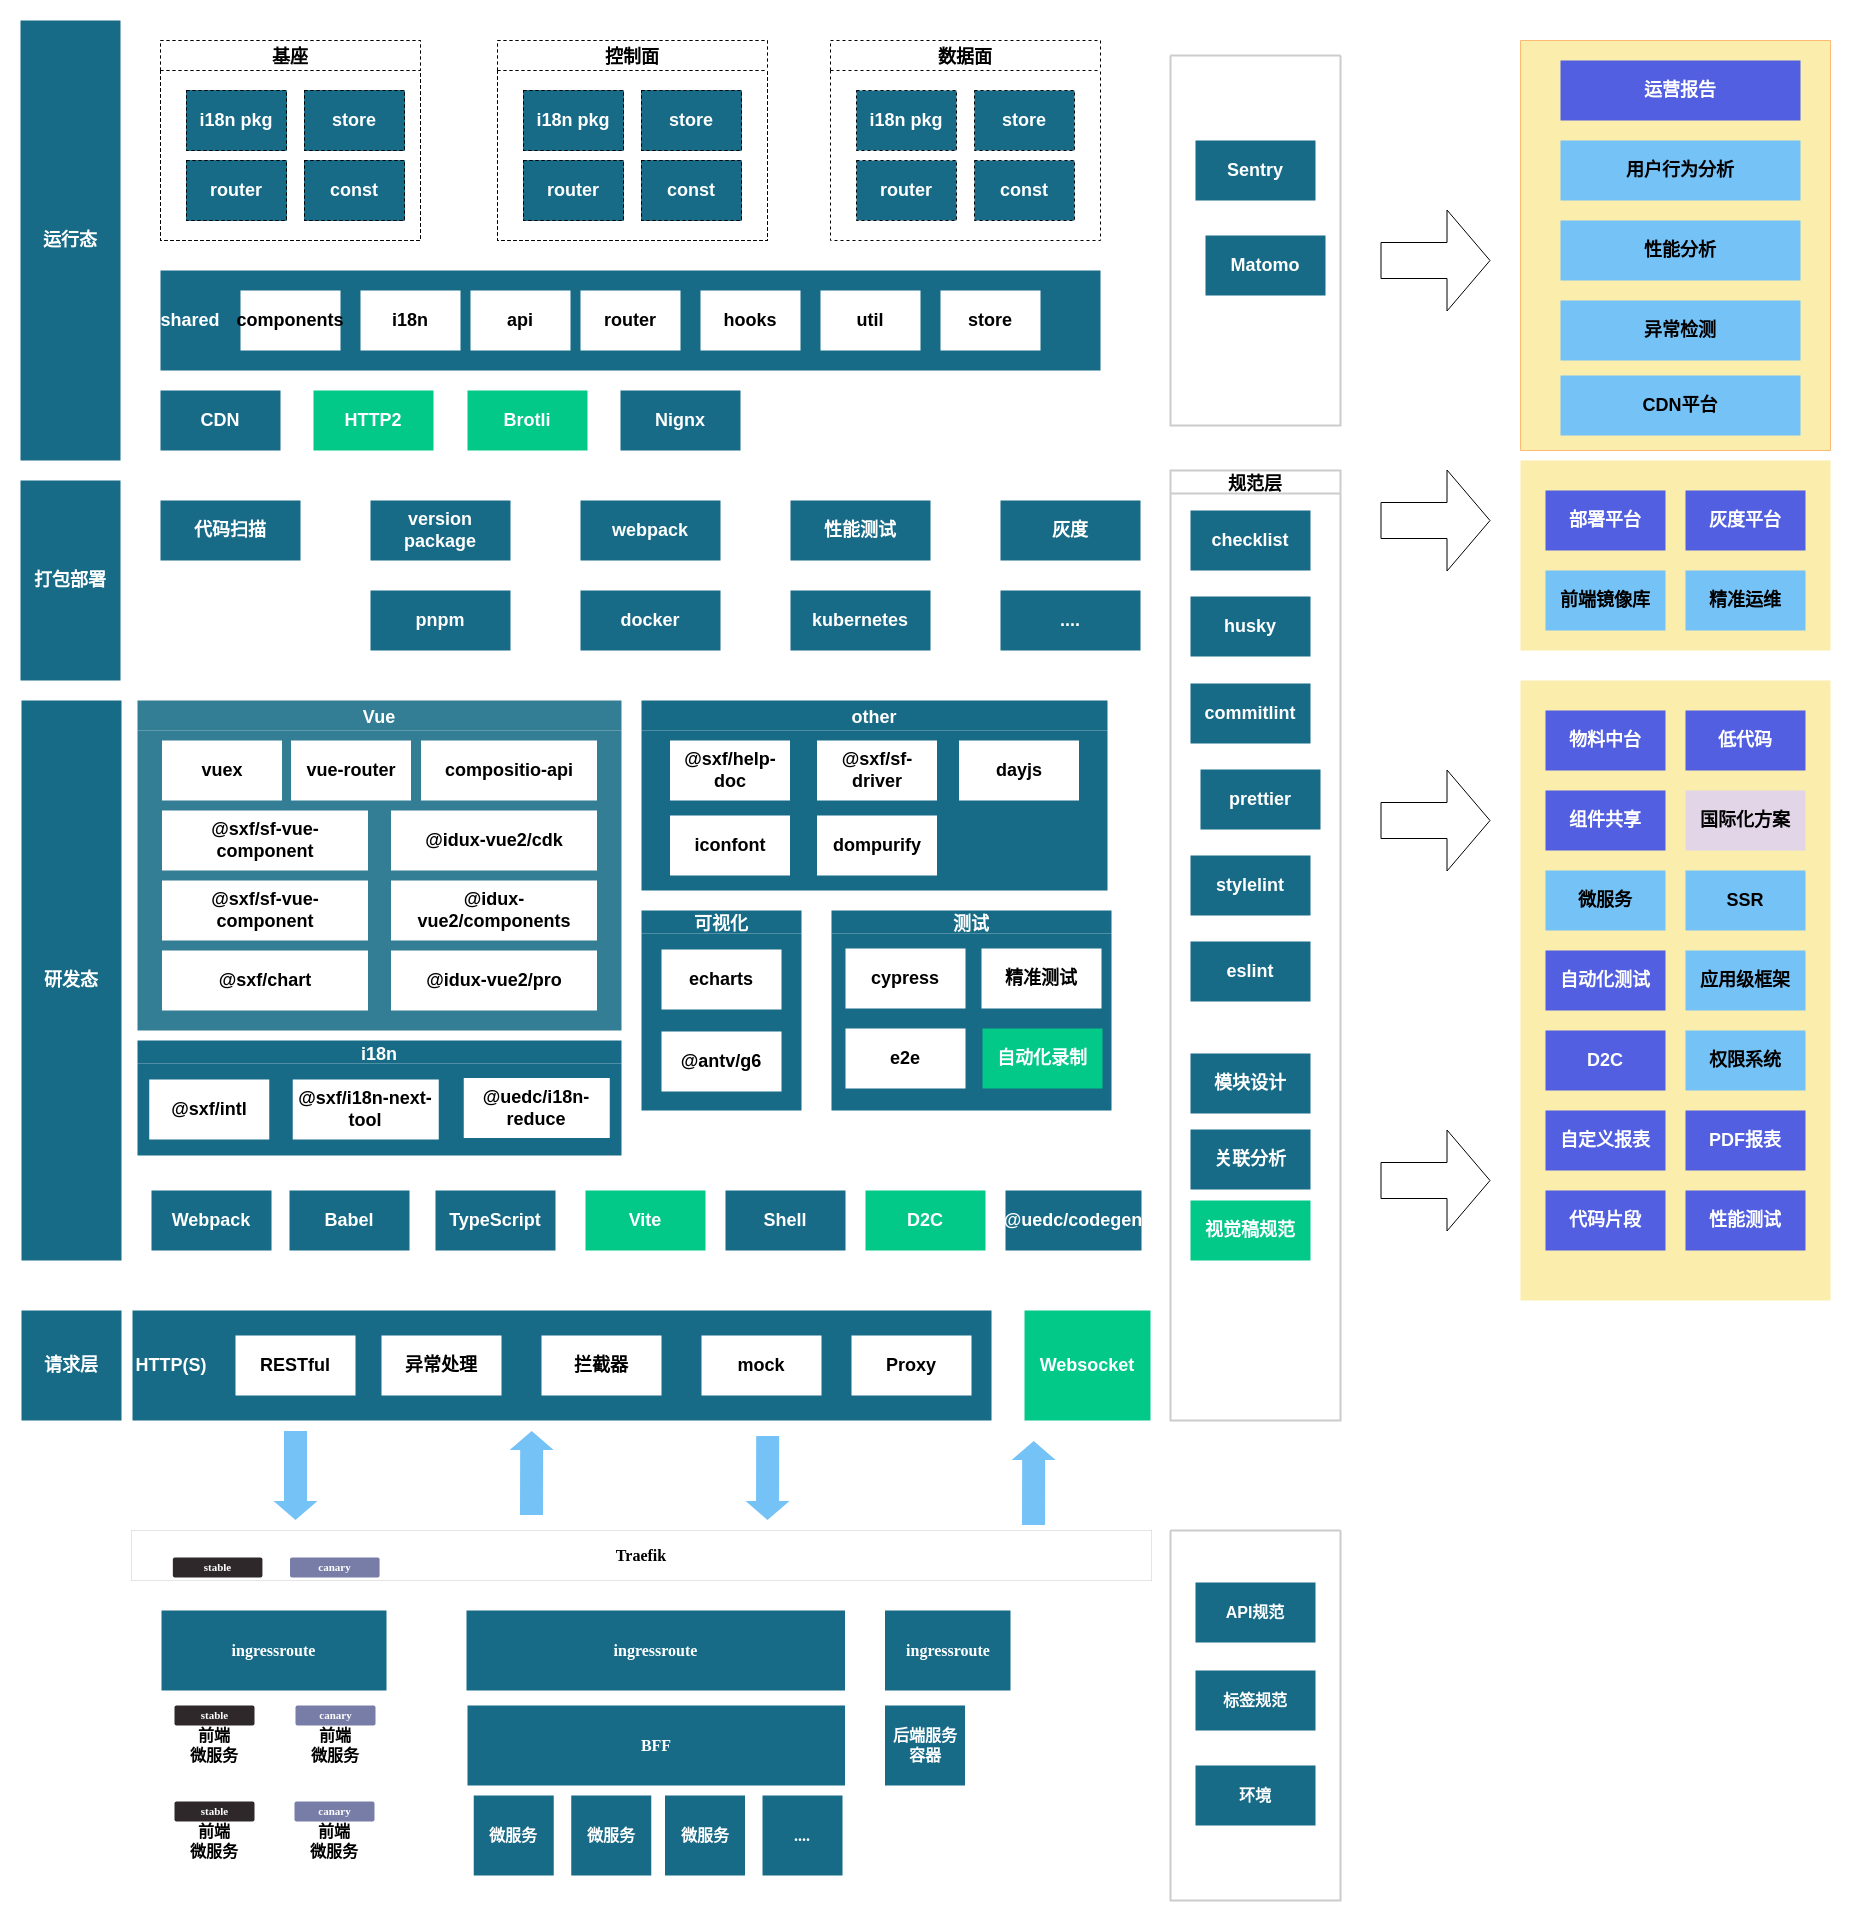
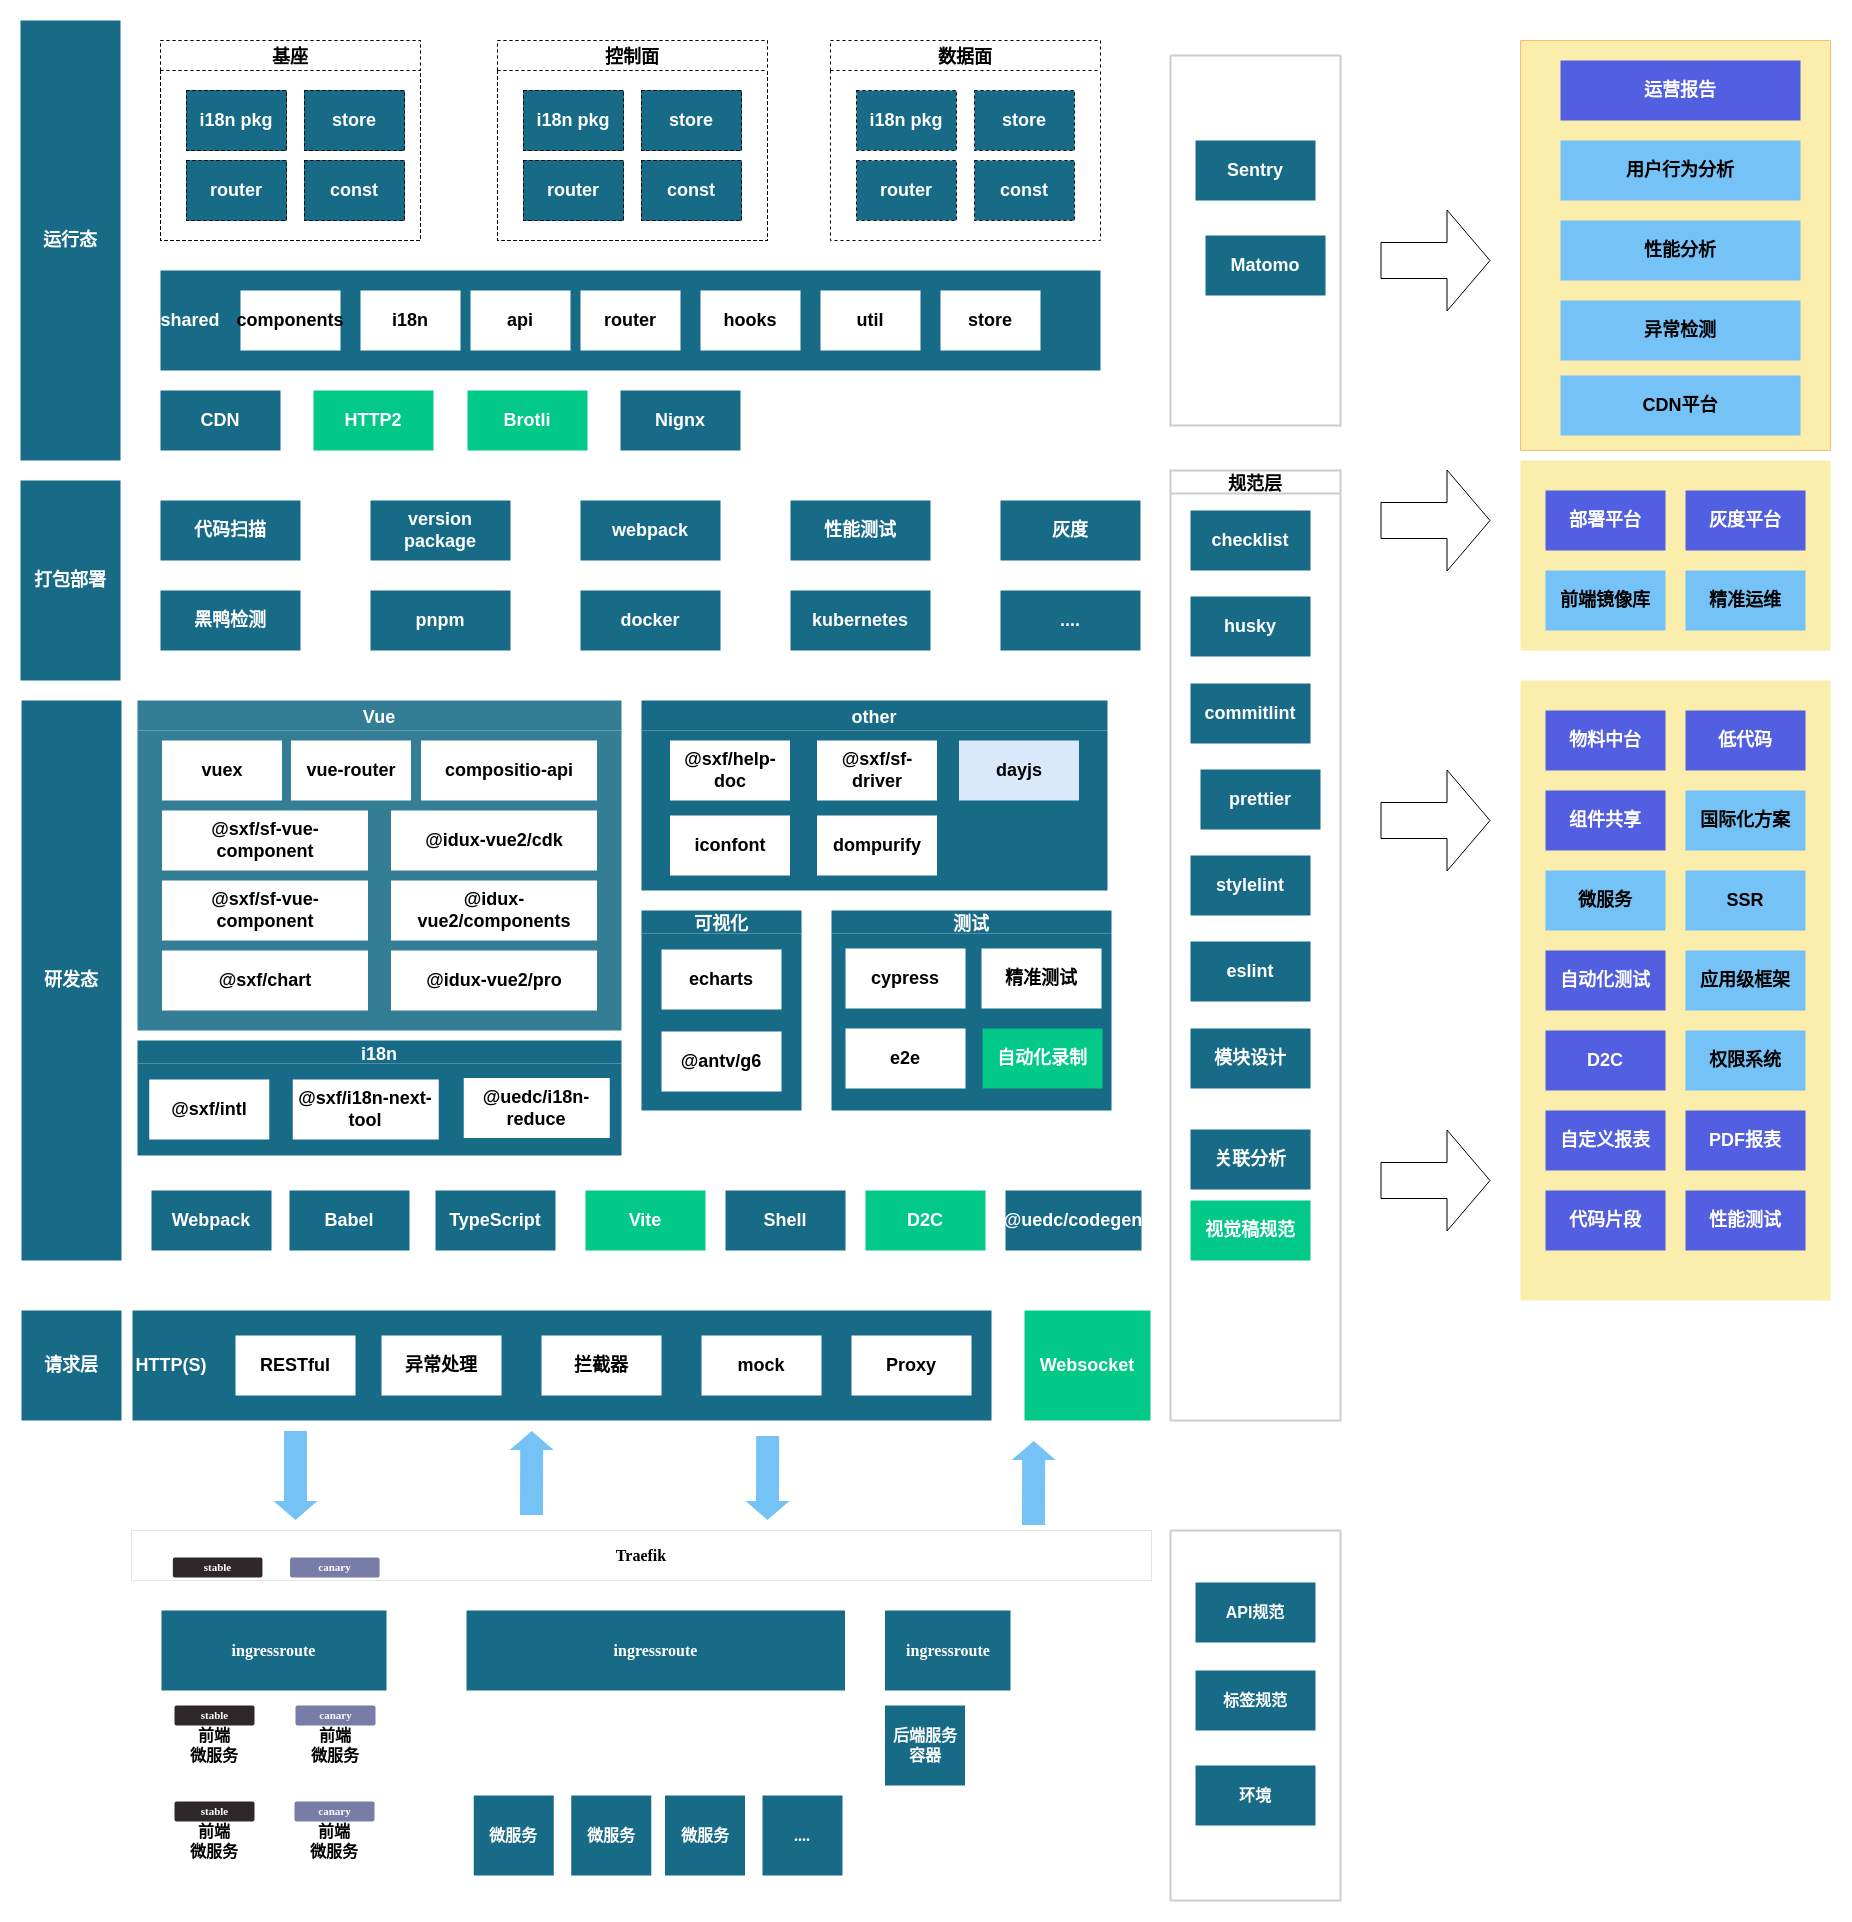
node "黑鸭检测": added
node "dayjs": fillcolor #ffffff -> #dae8fc
node "国际化方案": fillcolor #e1d5e7 -> #75c2f6
node "模块设计": moved (1251, 1084) -> (1251, 1059)
node "BFF": removed
